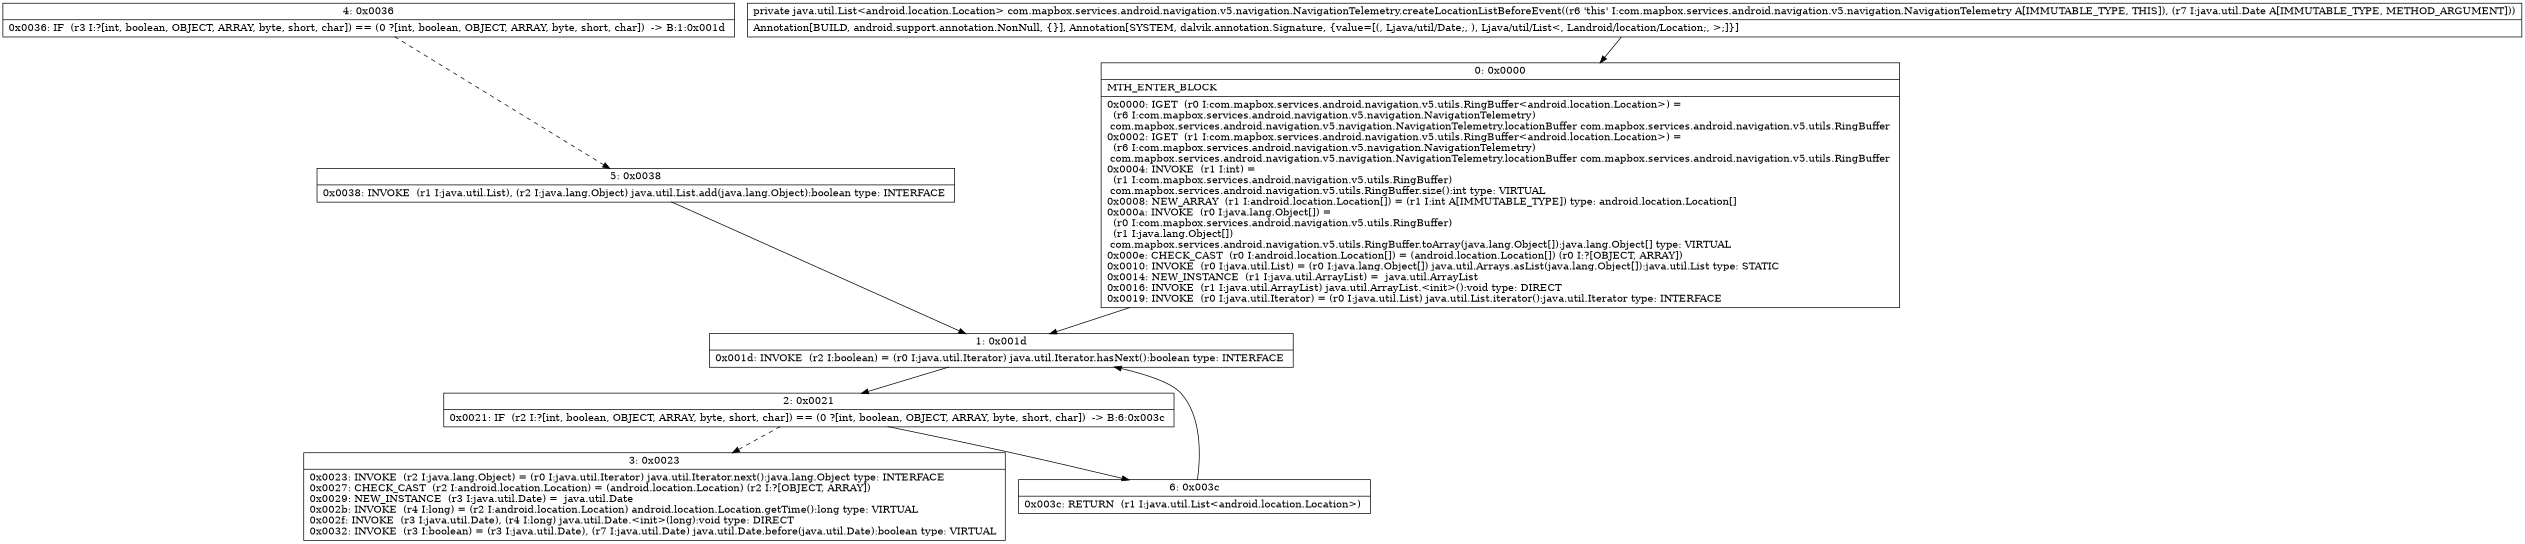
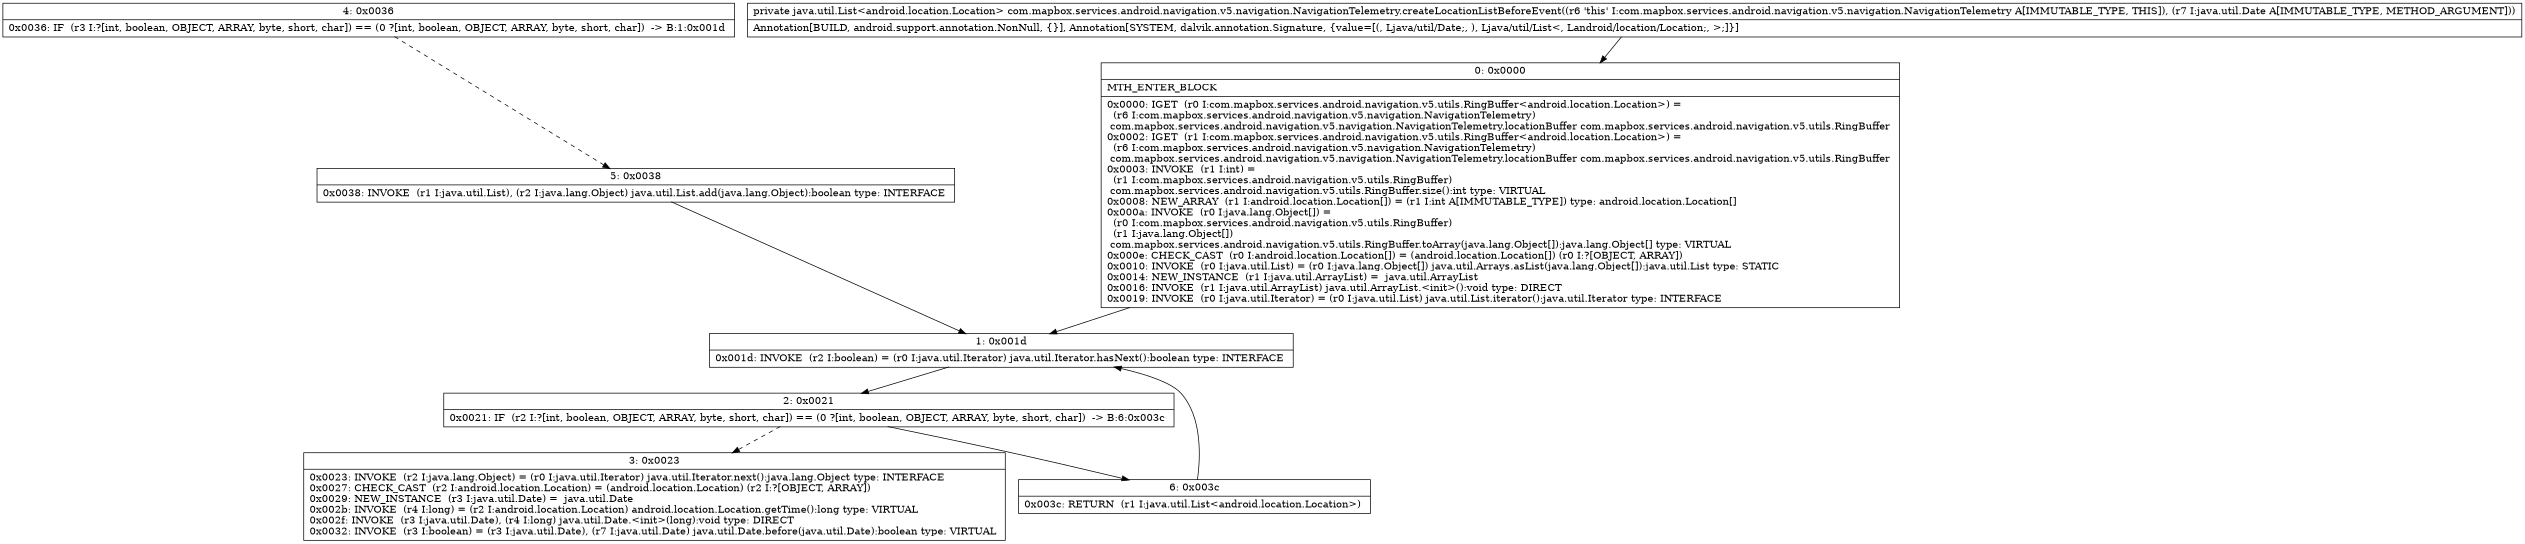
node "0: 0x0000": text "0x0004: INVOKE  (r1 I:int) =" -> "0x0003: INVOKE  (r1 I:int) ="
